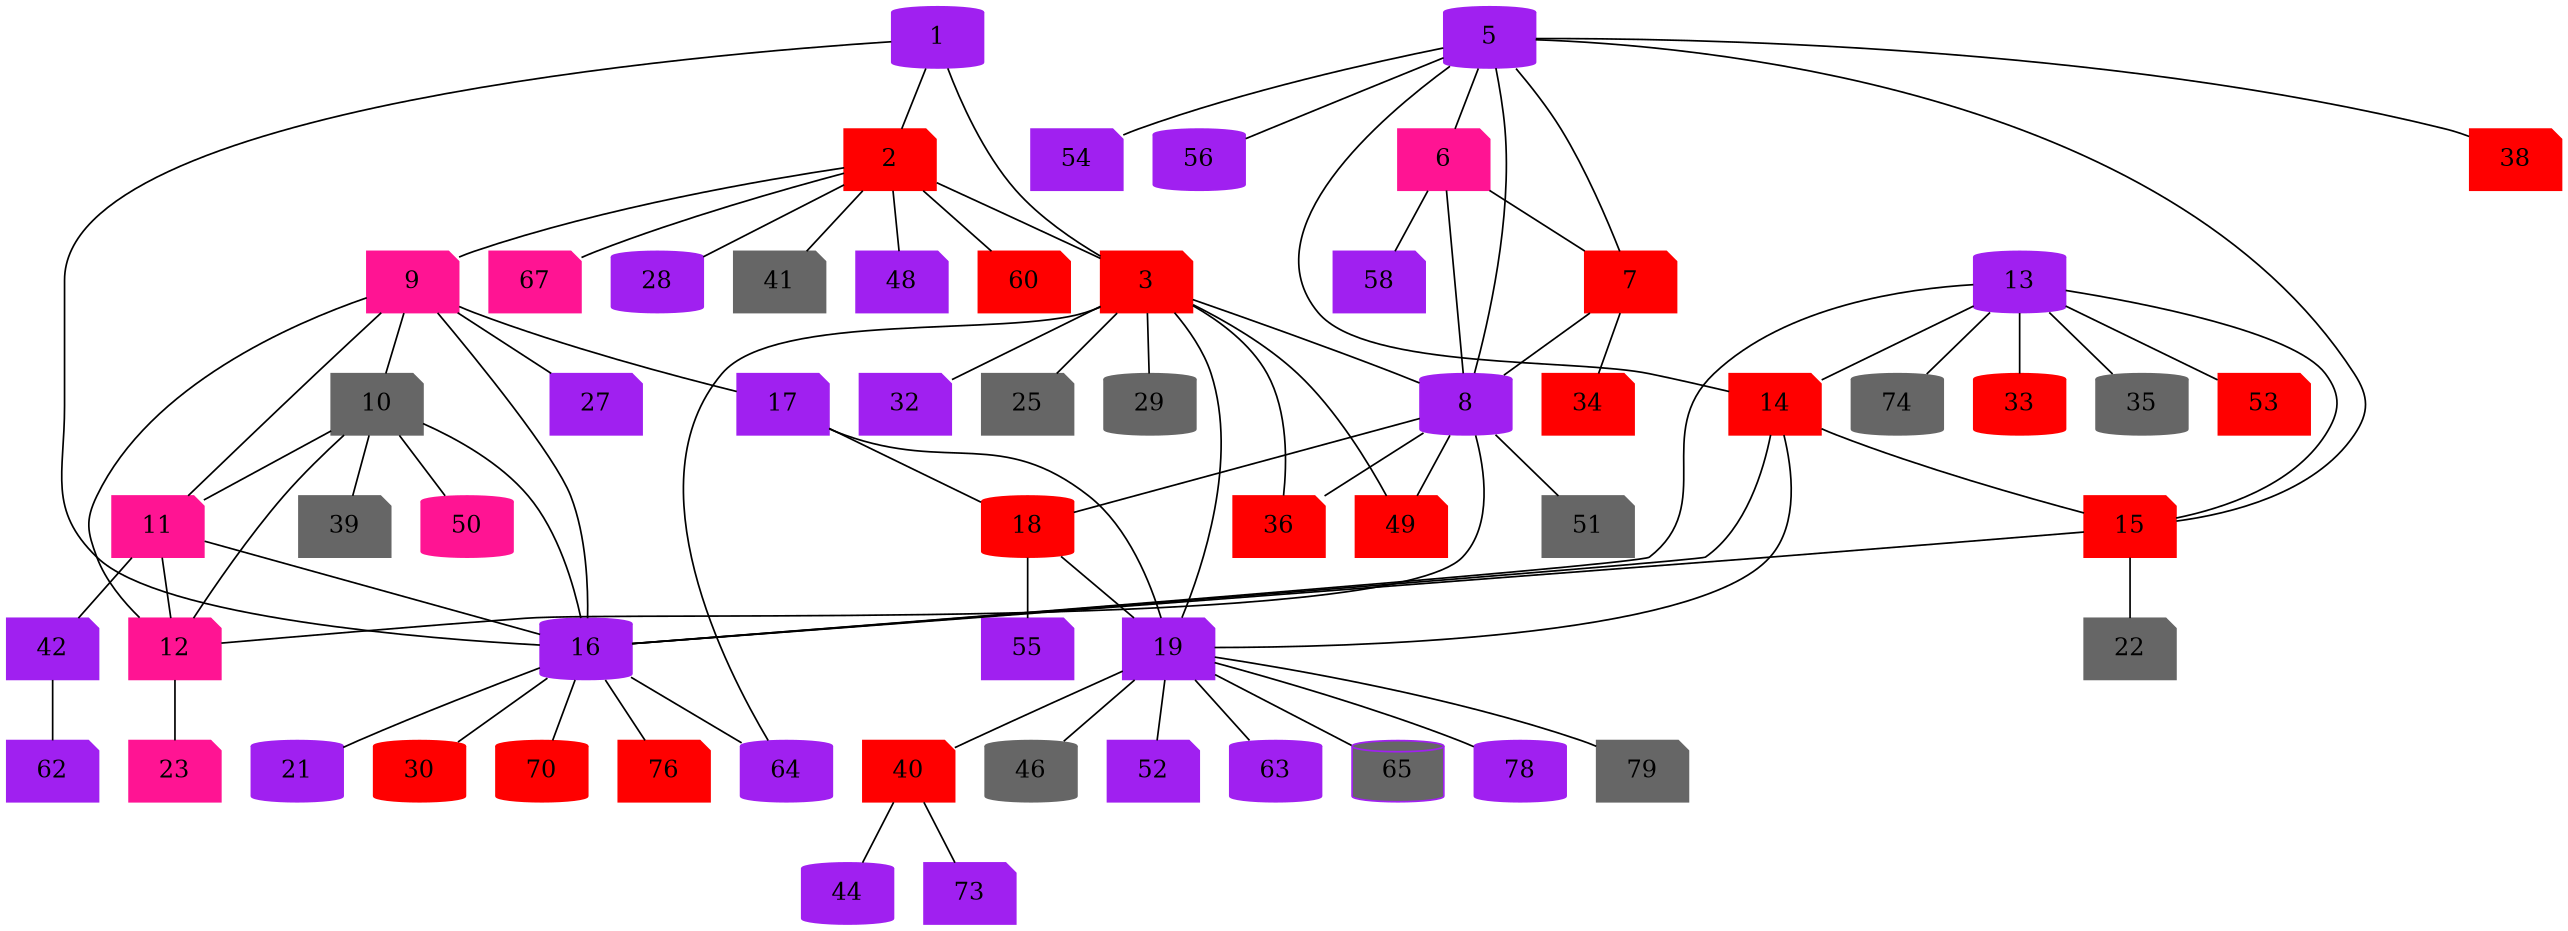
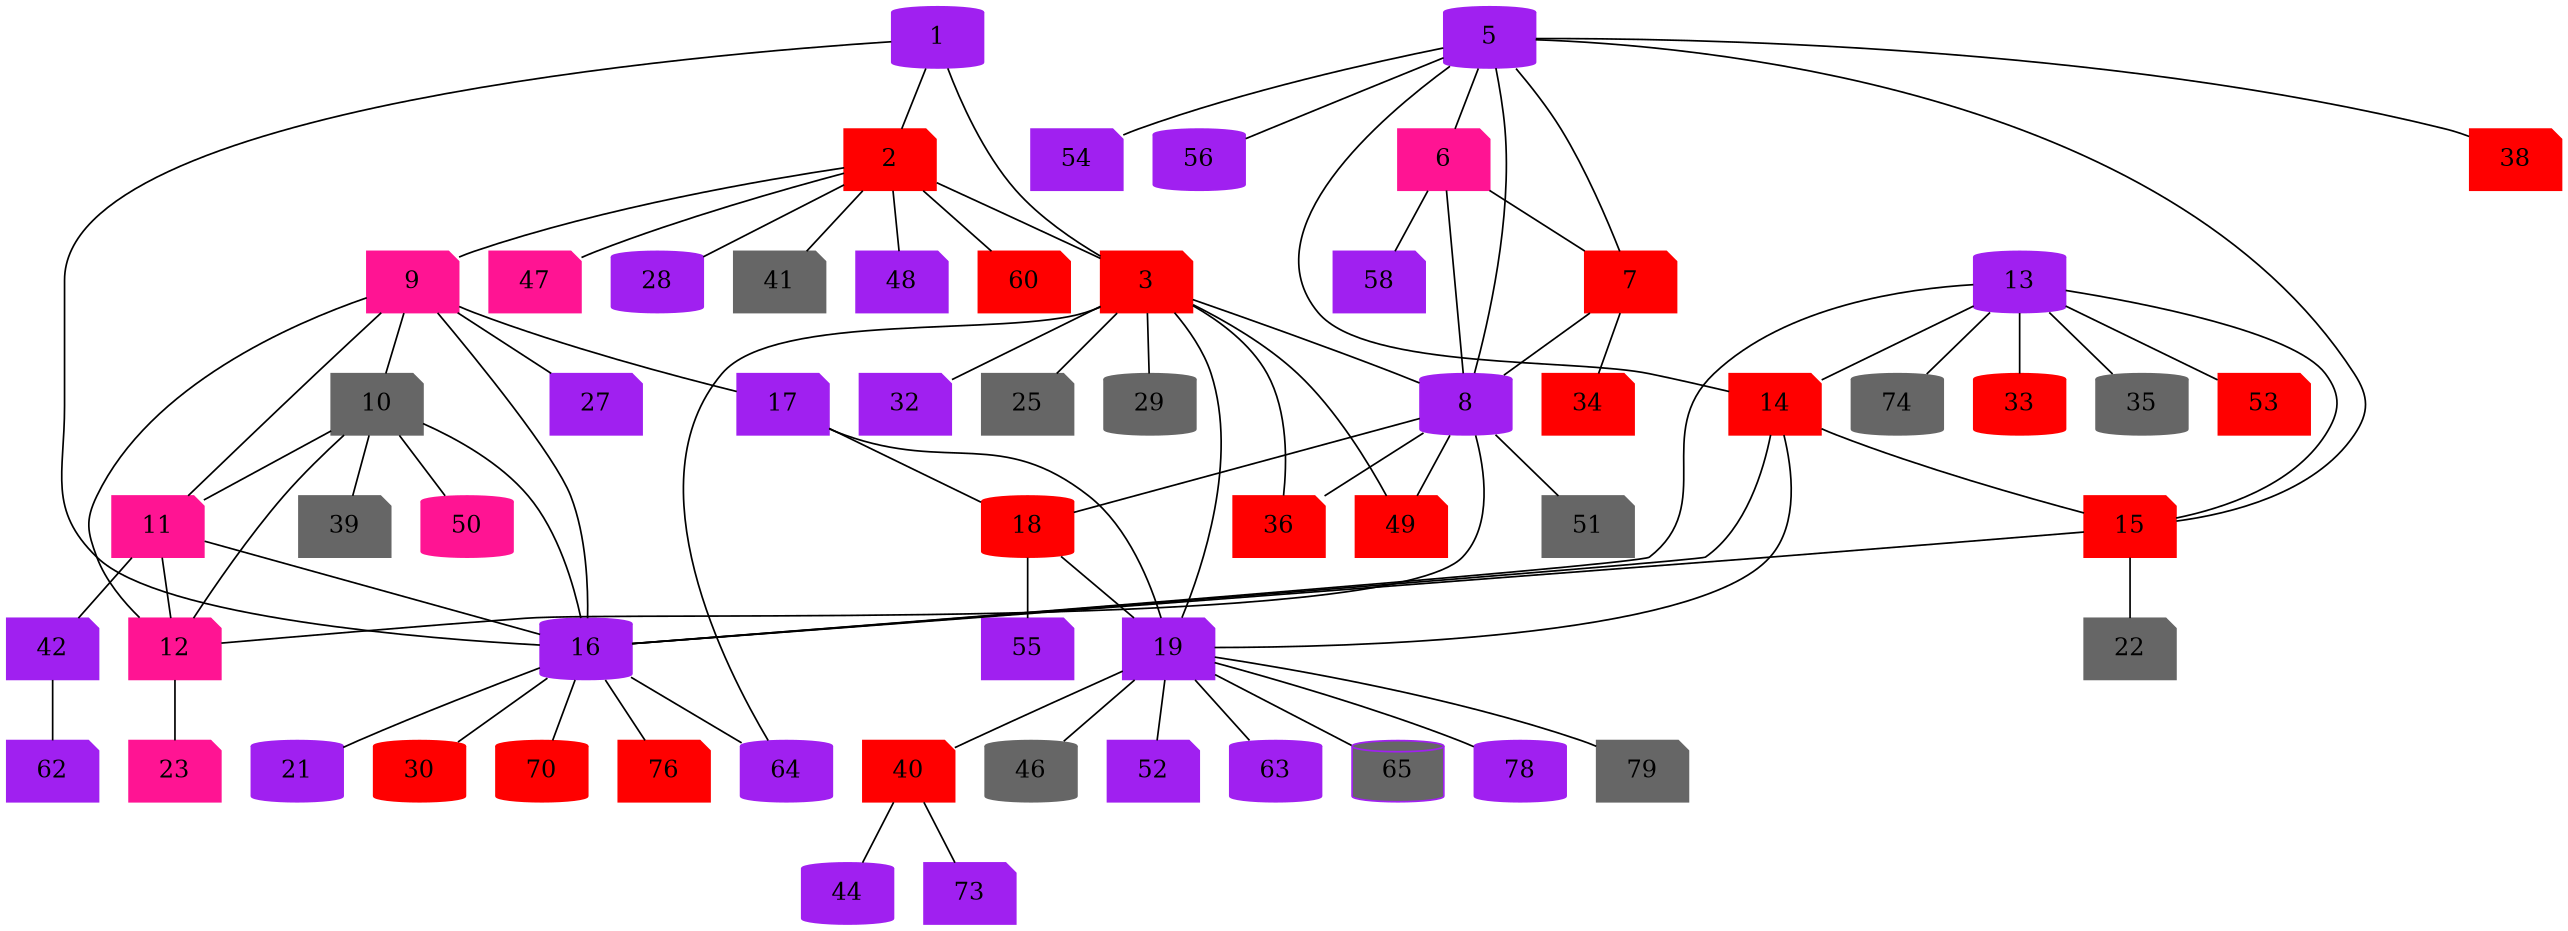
node "67": label "67" -> "47"
